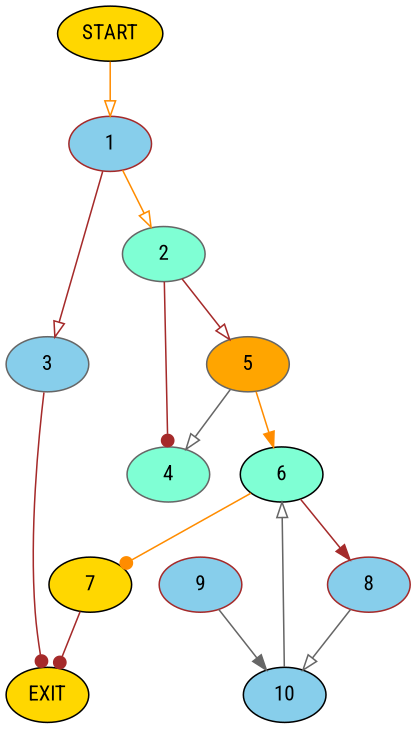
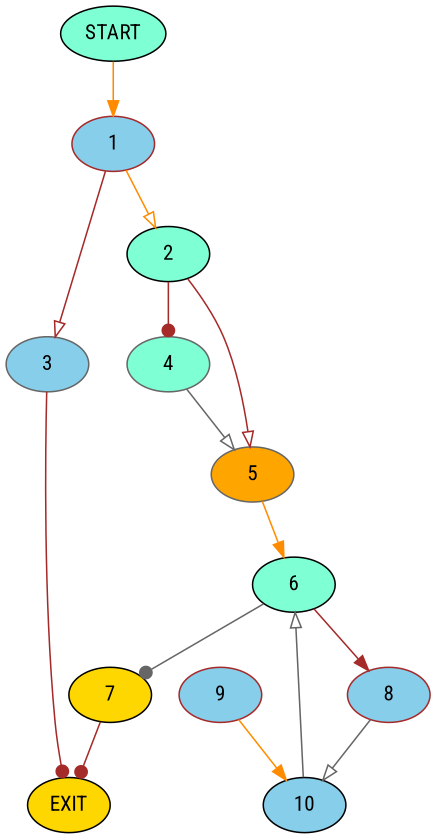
node "START": fillcolor gold -> aquamarine
edge "START" -> "1": arrowhead onormal -> normal
node "2": color gray40 -> black
edge "5" -> "4": reversed
edge "6" -> "7": color darkorange -> gray40
edge "9" -> "10": color gray40 -> darkorange
